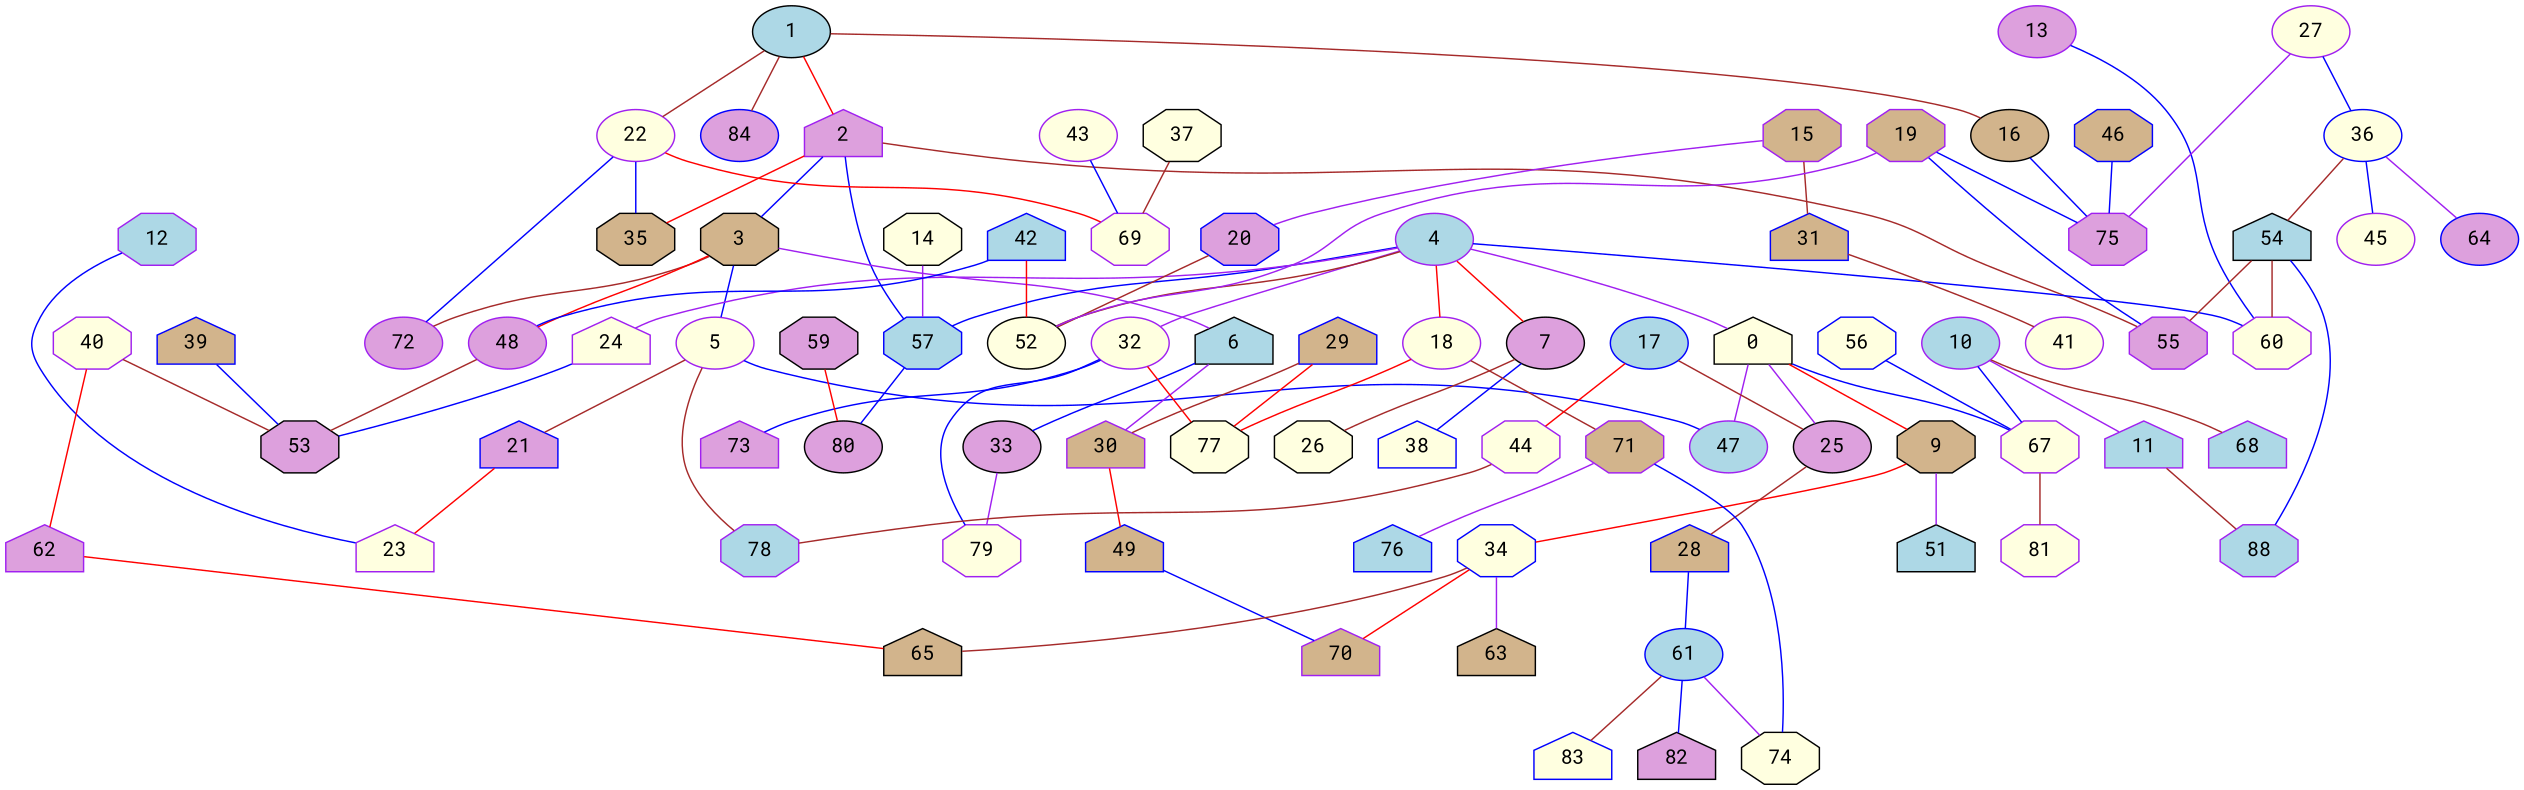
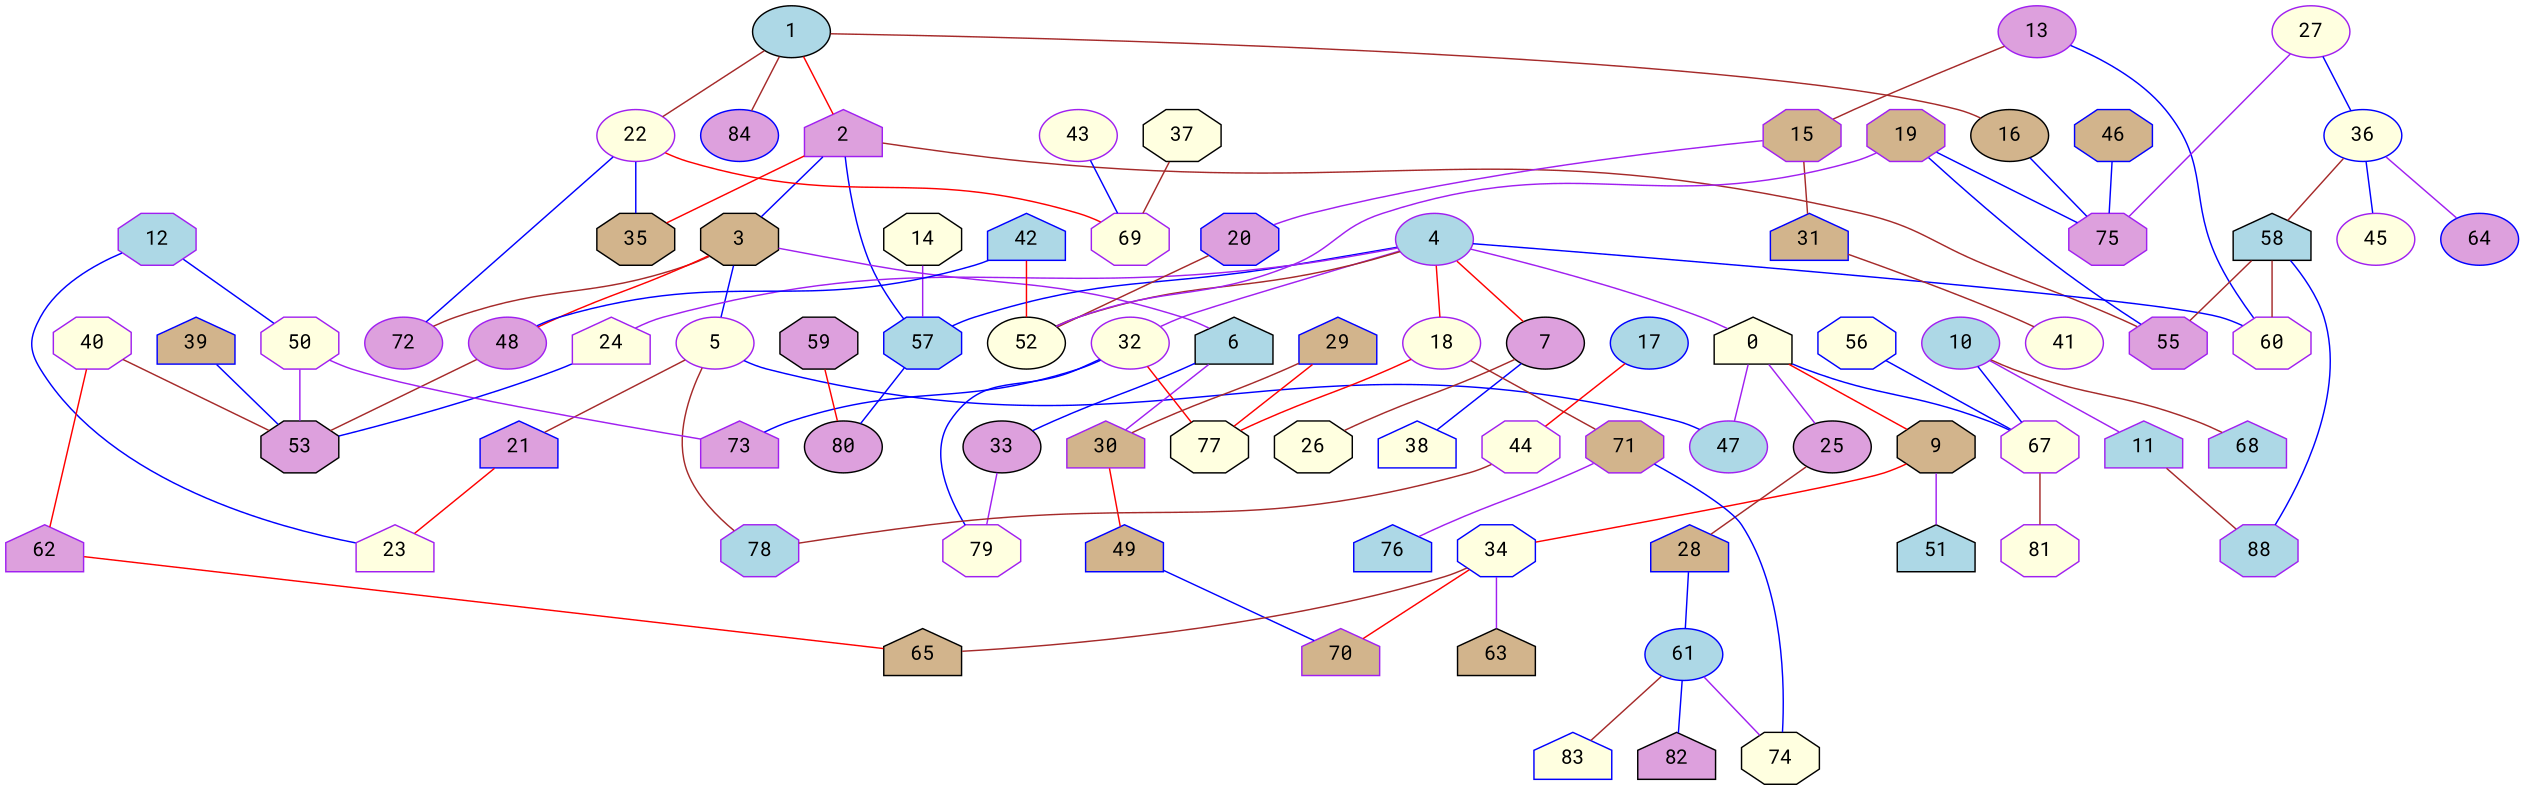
edge "13" -- "15": added
node "54": label "54" -> "58"
node "50": added
edge "17" -- "25": removed
